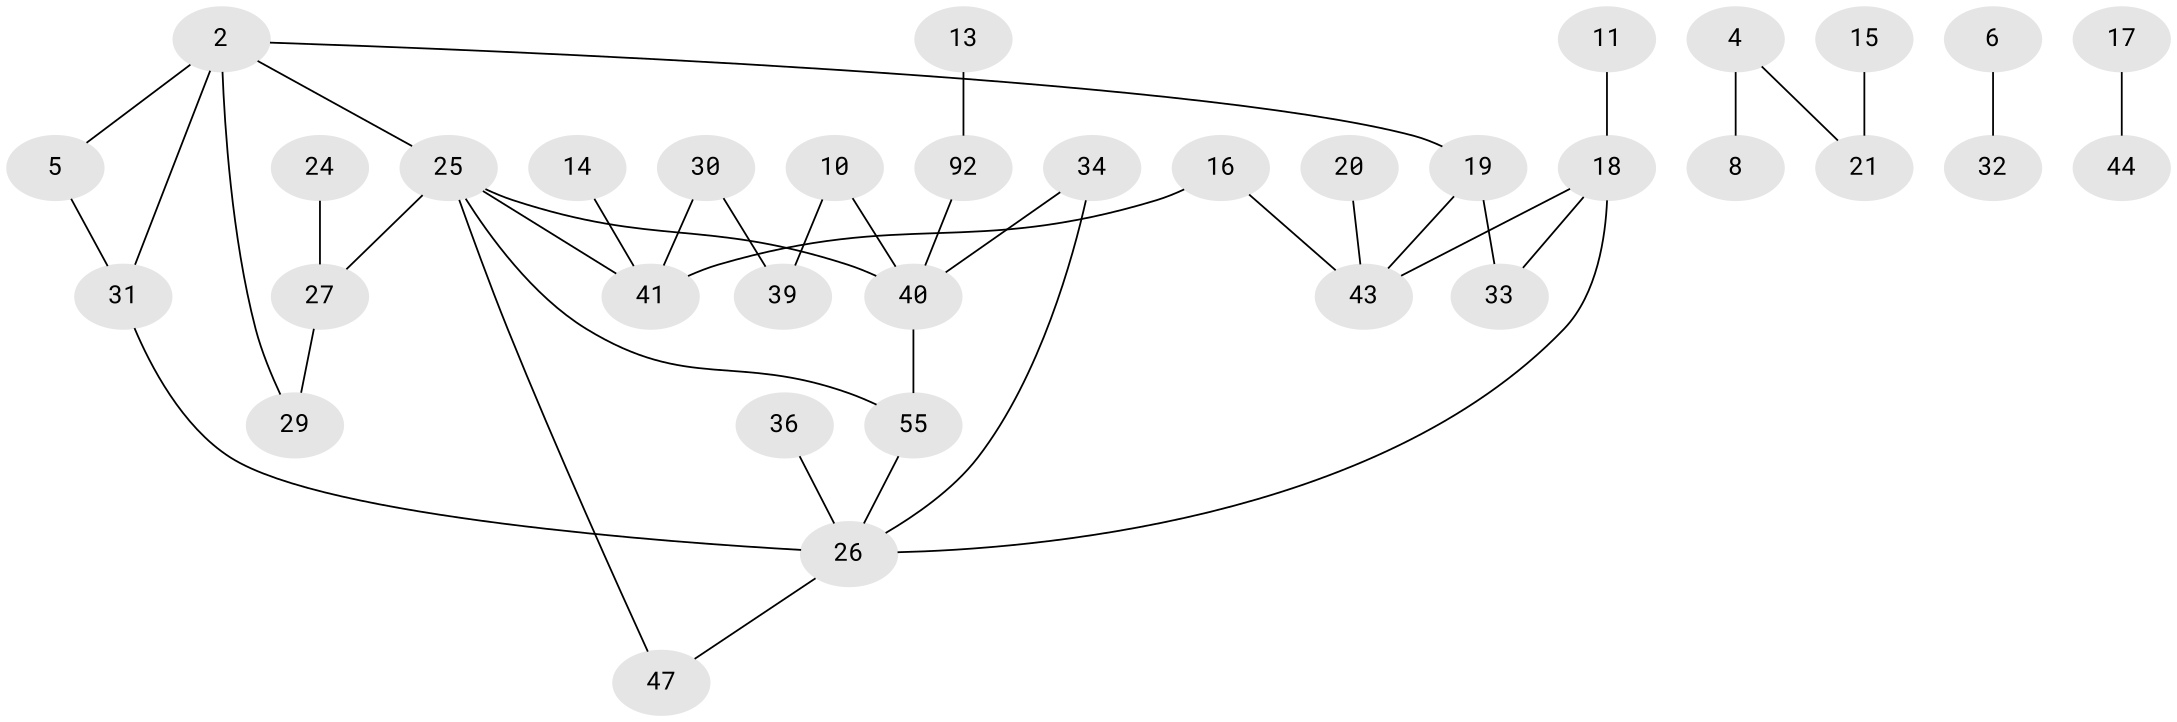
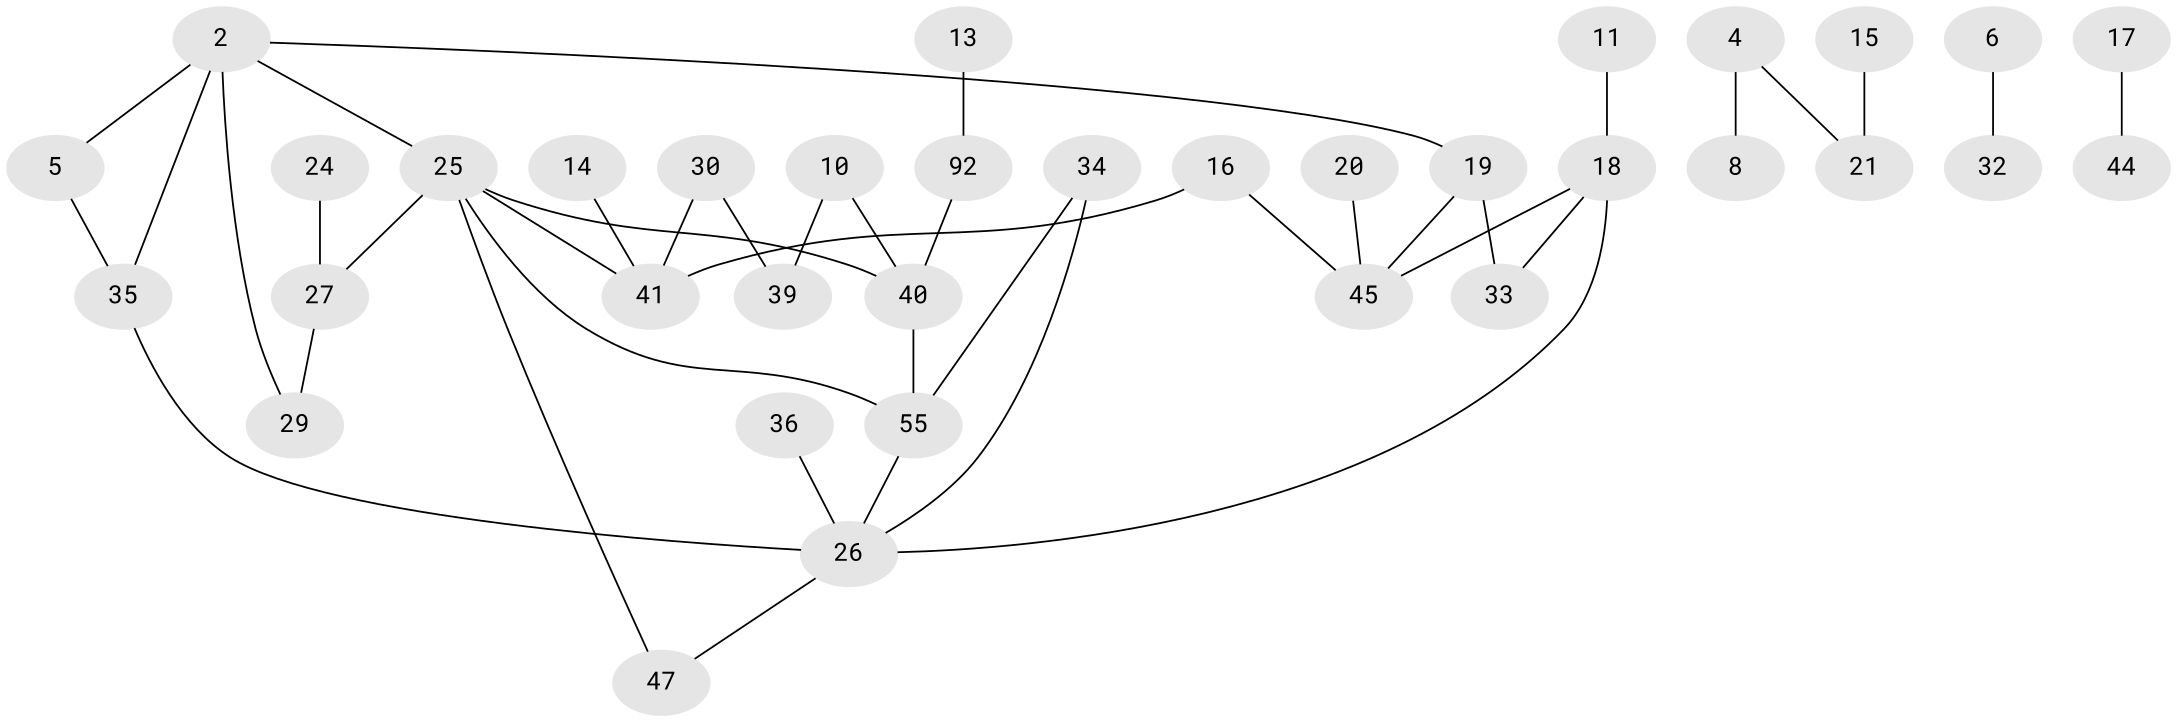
edge "34" -- "40": now "34" -- "55"
node "31": label "31" -> "35"
node "43": label "43" -> "45"
